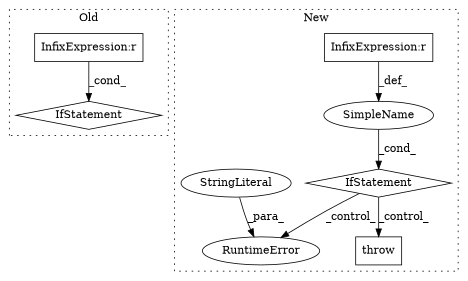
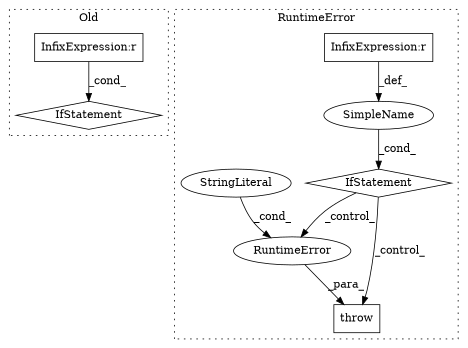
cluster "New": label "New" -> "RuntimeError"
edge "StringLiteral" -> "RuntimeError": label "_para_" -> "_cond_"
edge "RuntimeError" -> "throw": added, label "_para_"
